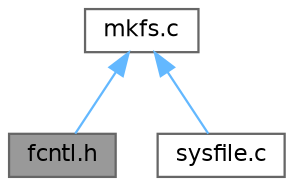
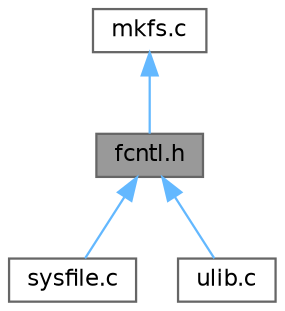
edge "sysfile.c" -> "mkfs.c": now "sysfile.c" -> "fcntl.h"
node "ulib.c": added
